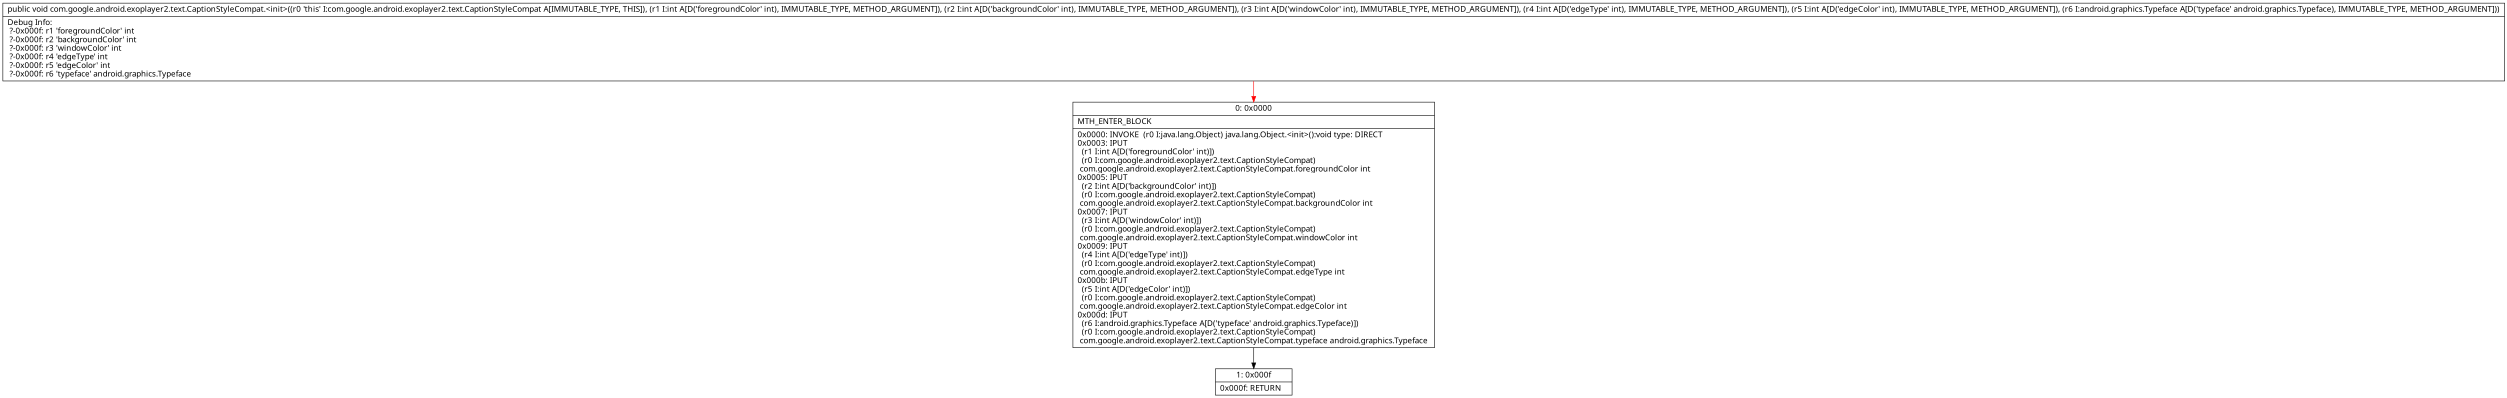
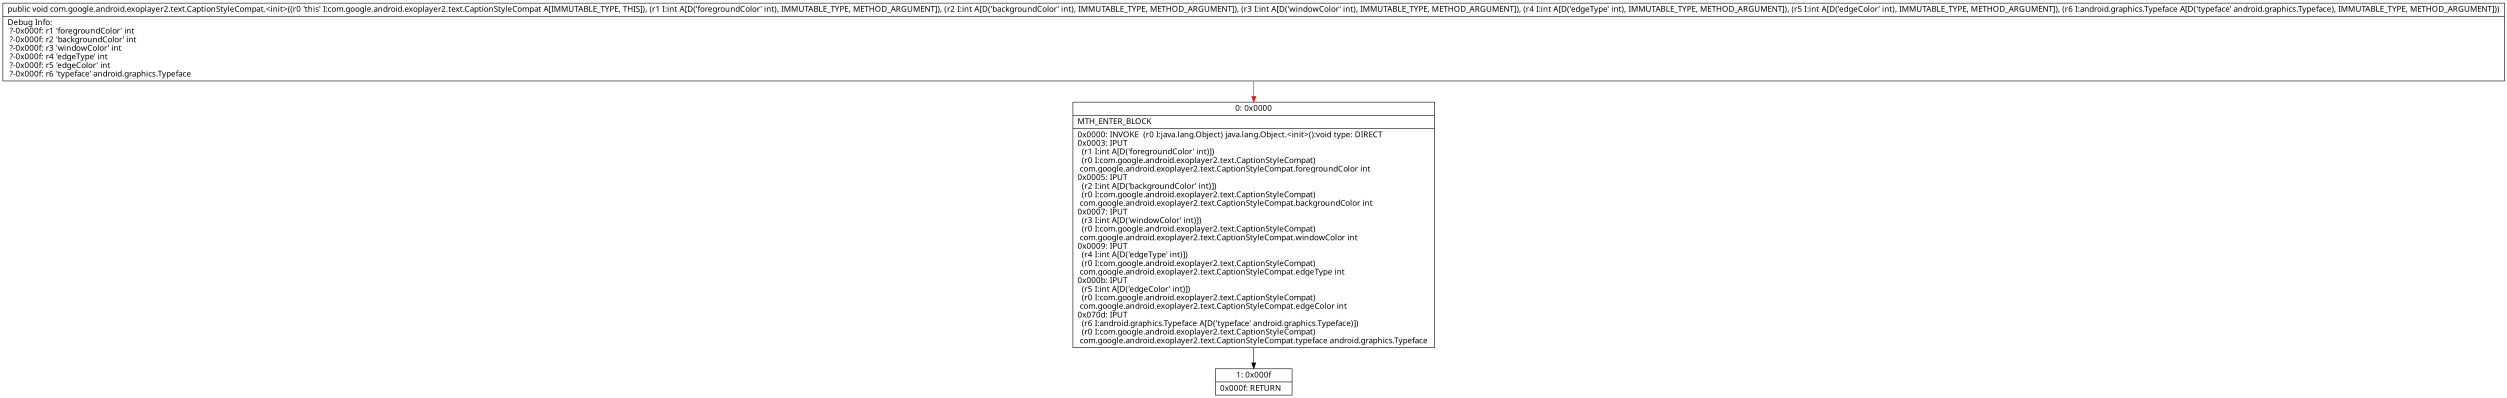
node "0: 0x0000": text "0x000d: IPUT" -> "0x070d: IPUT"
